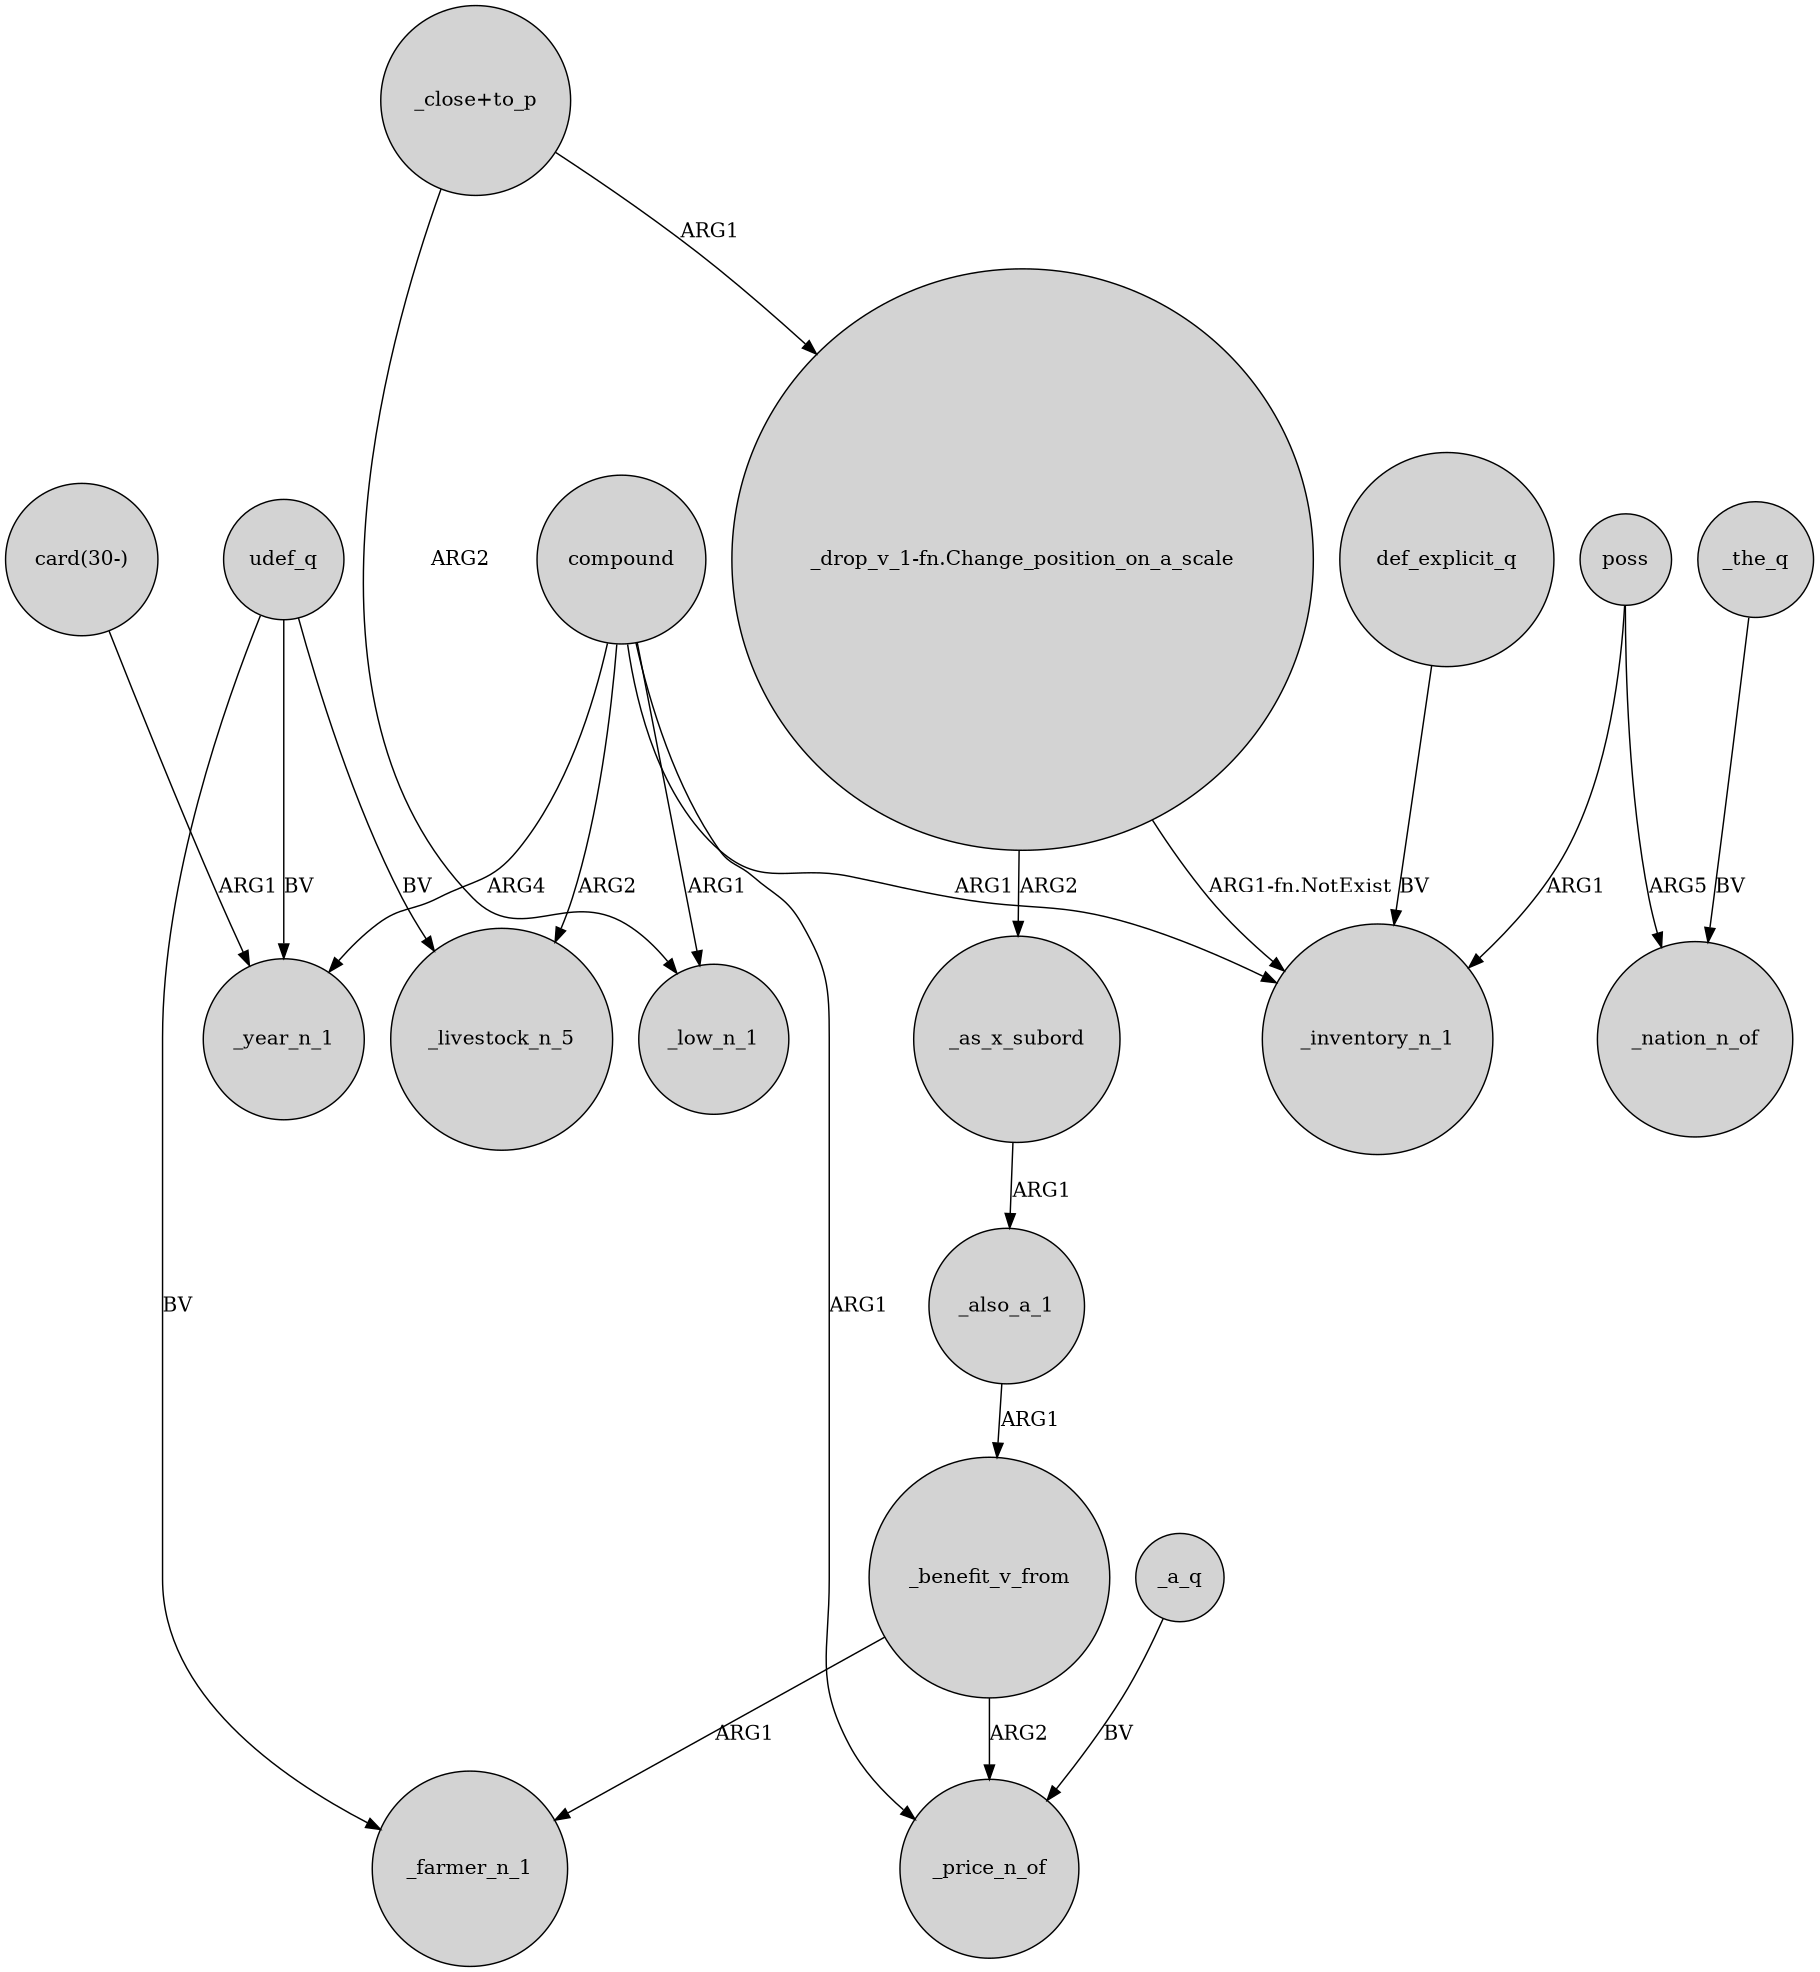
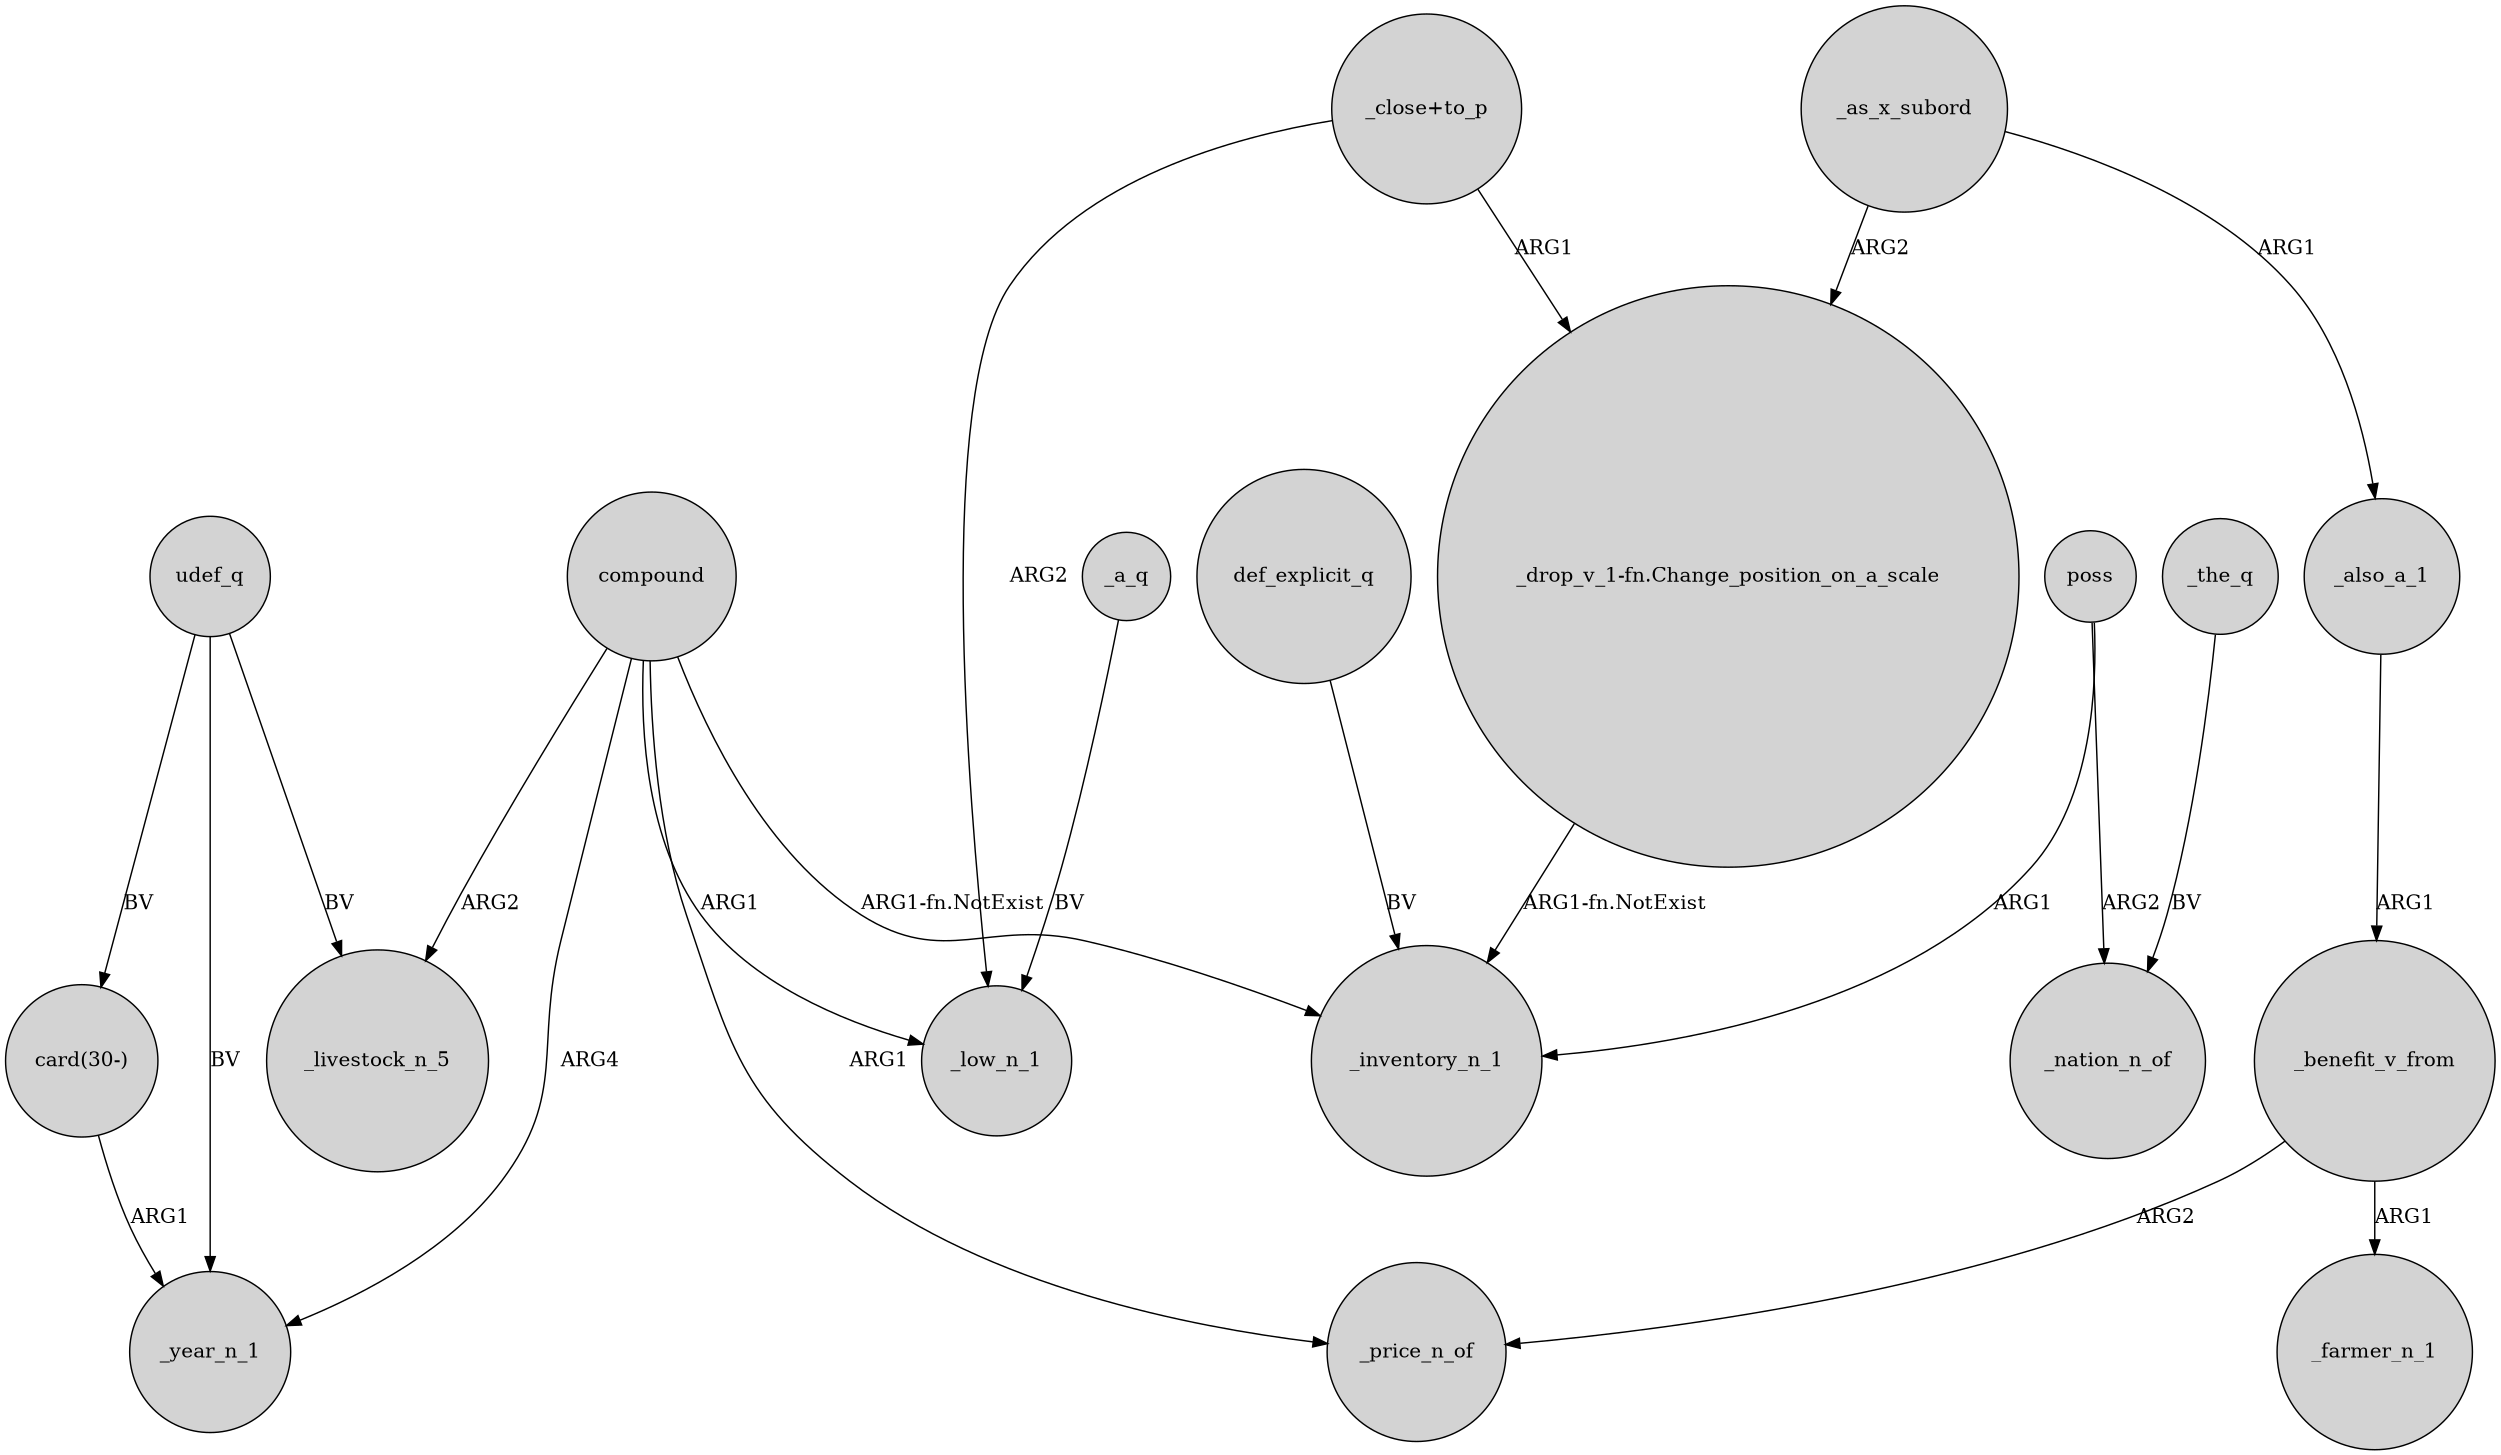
edge "_drop_v_1-fn.Change_position_on_a_scale" -> "_as_x_subord": reversed
edge "compound" -> "_inventory_n_1": label "ARG1" -> "ARG1-fn.NotExist"
edge "poss" -> "_nation_n_of": label "ARG5" -> "ARG2"
edge "udef_q" -> "_farmer_n_1": now "udef_q" -> "card(30-)"
edge "_a_q" -> "_price_n_of": now "_a_q" -> "_low_n_1"
